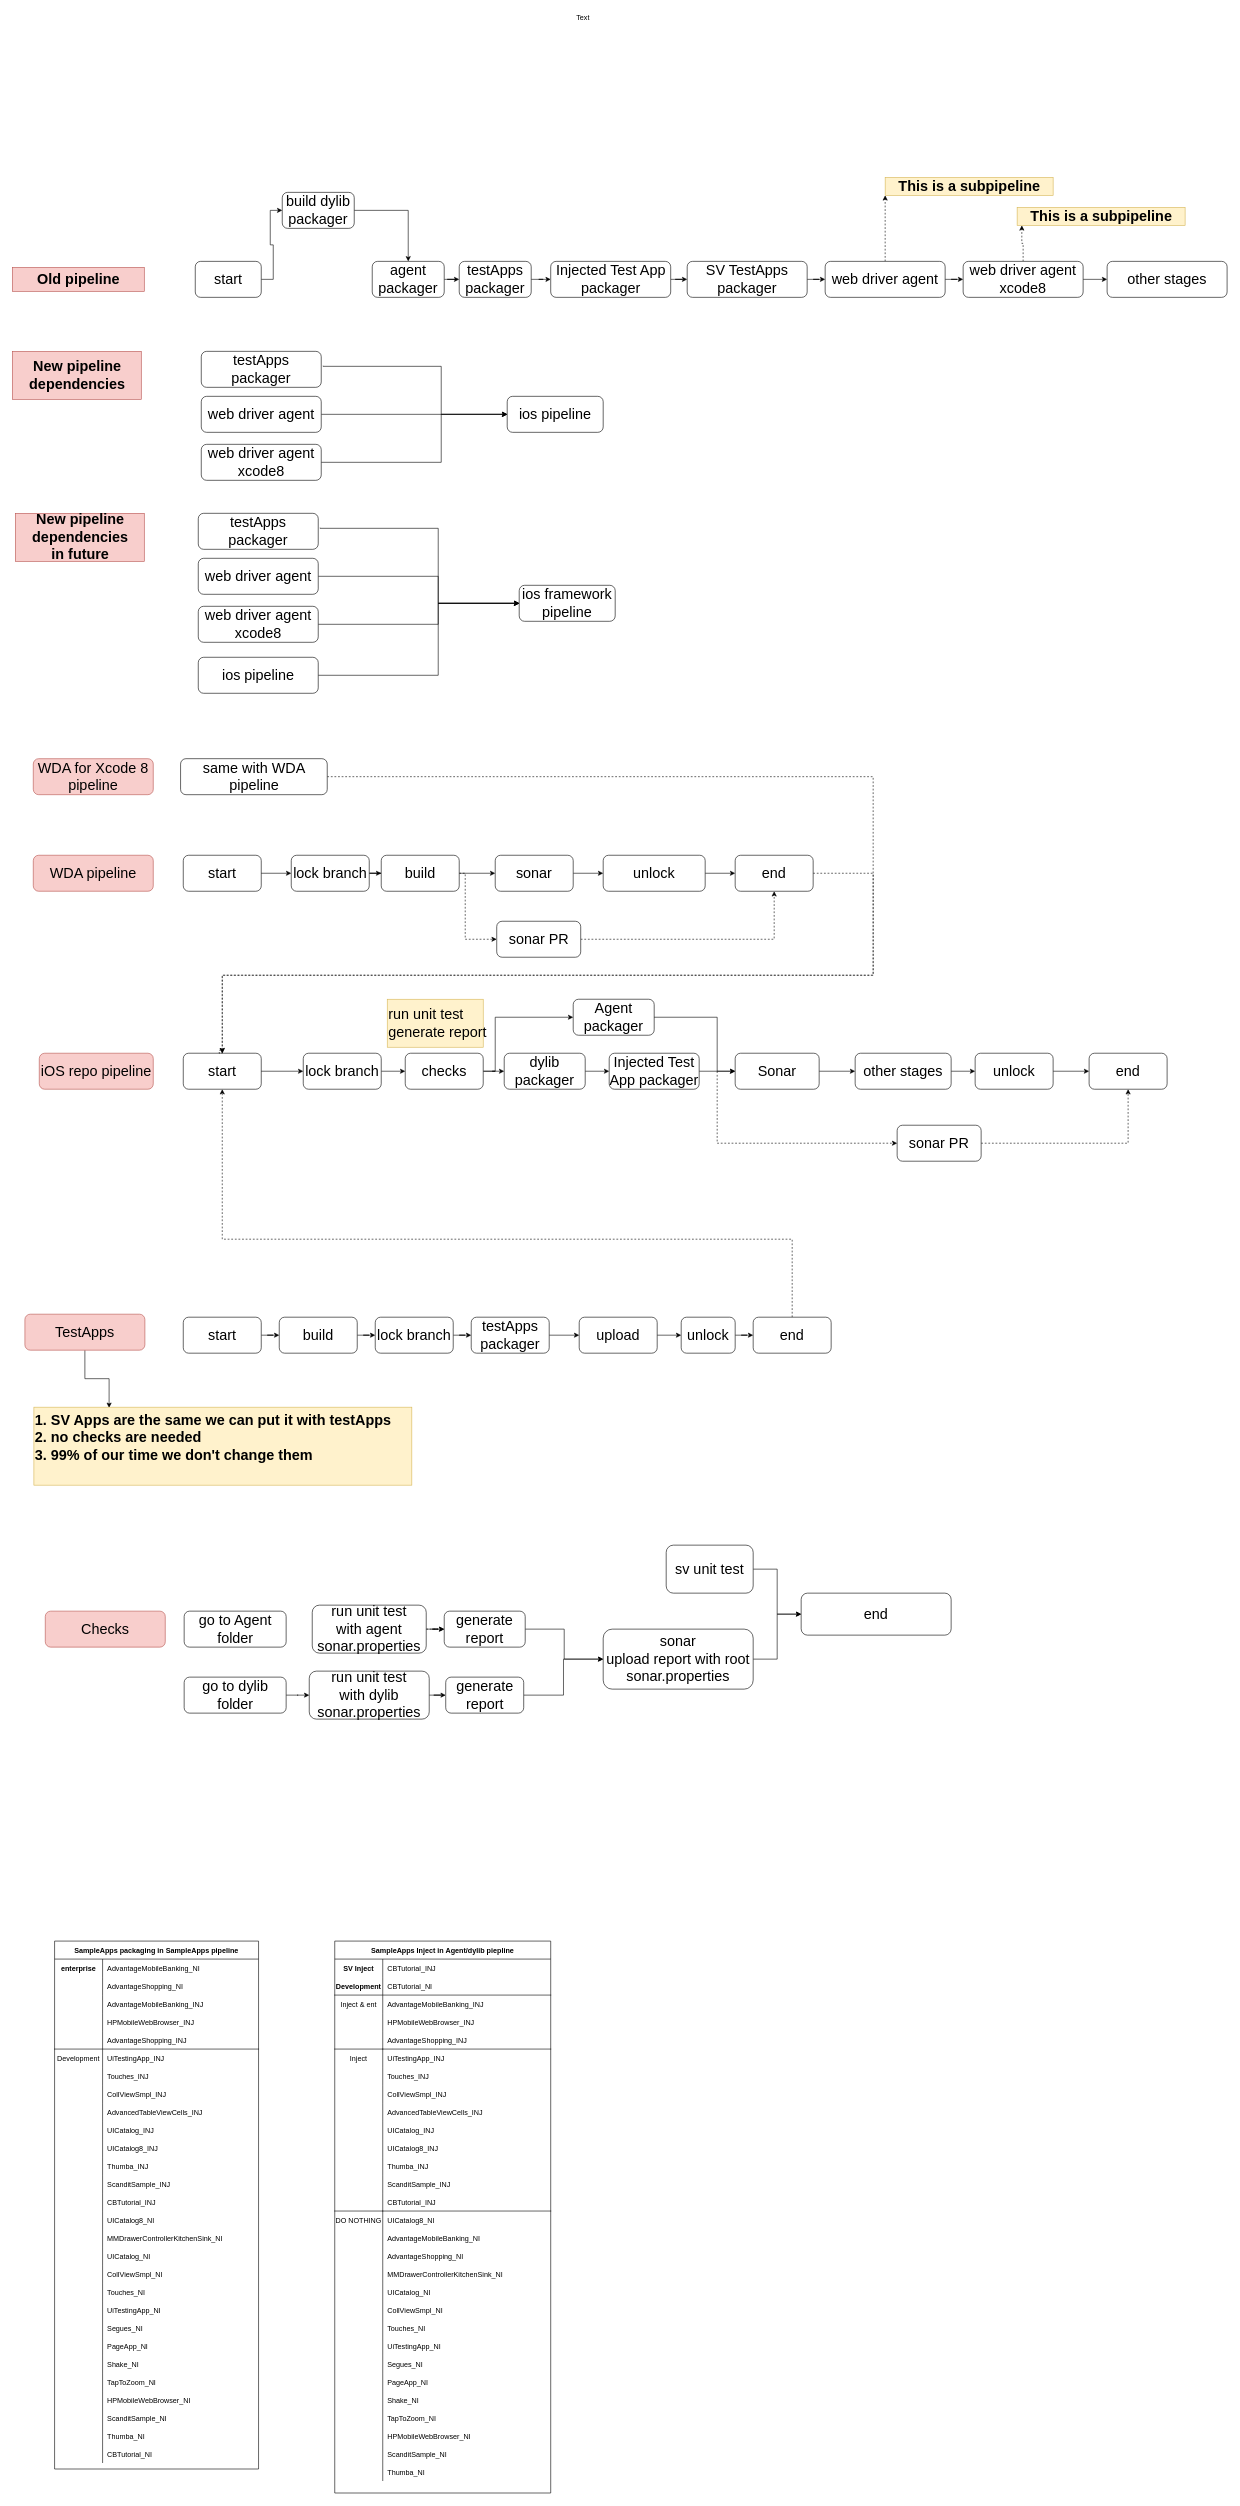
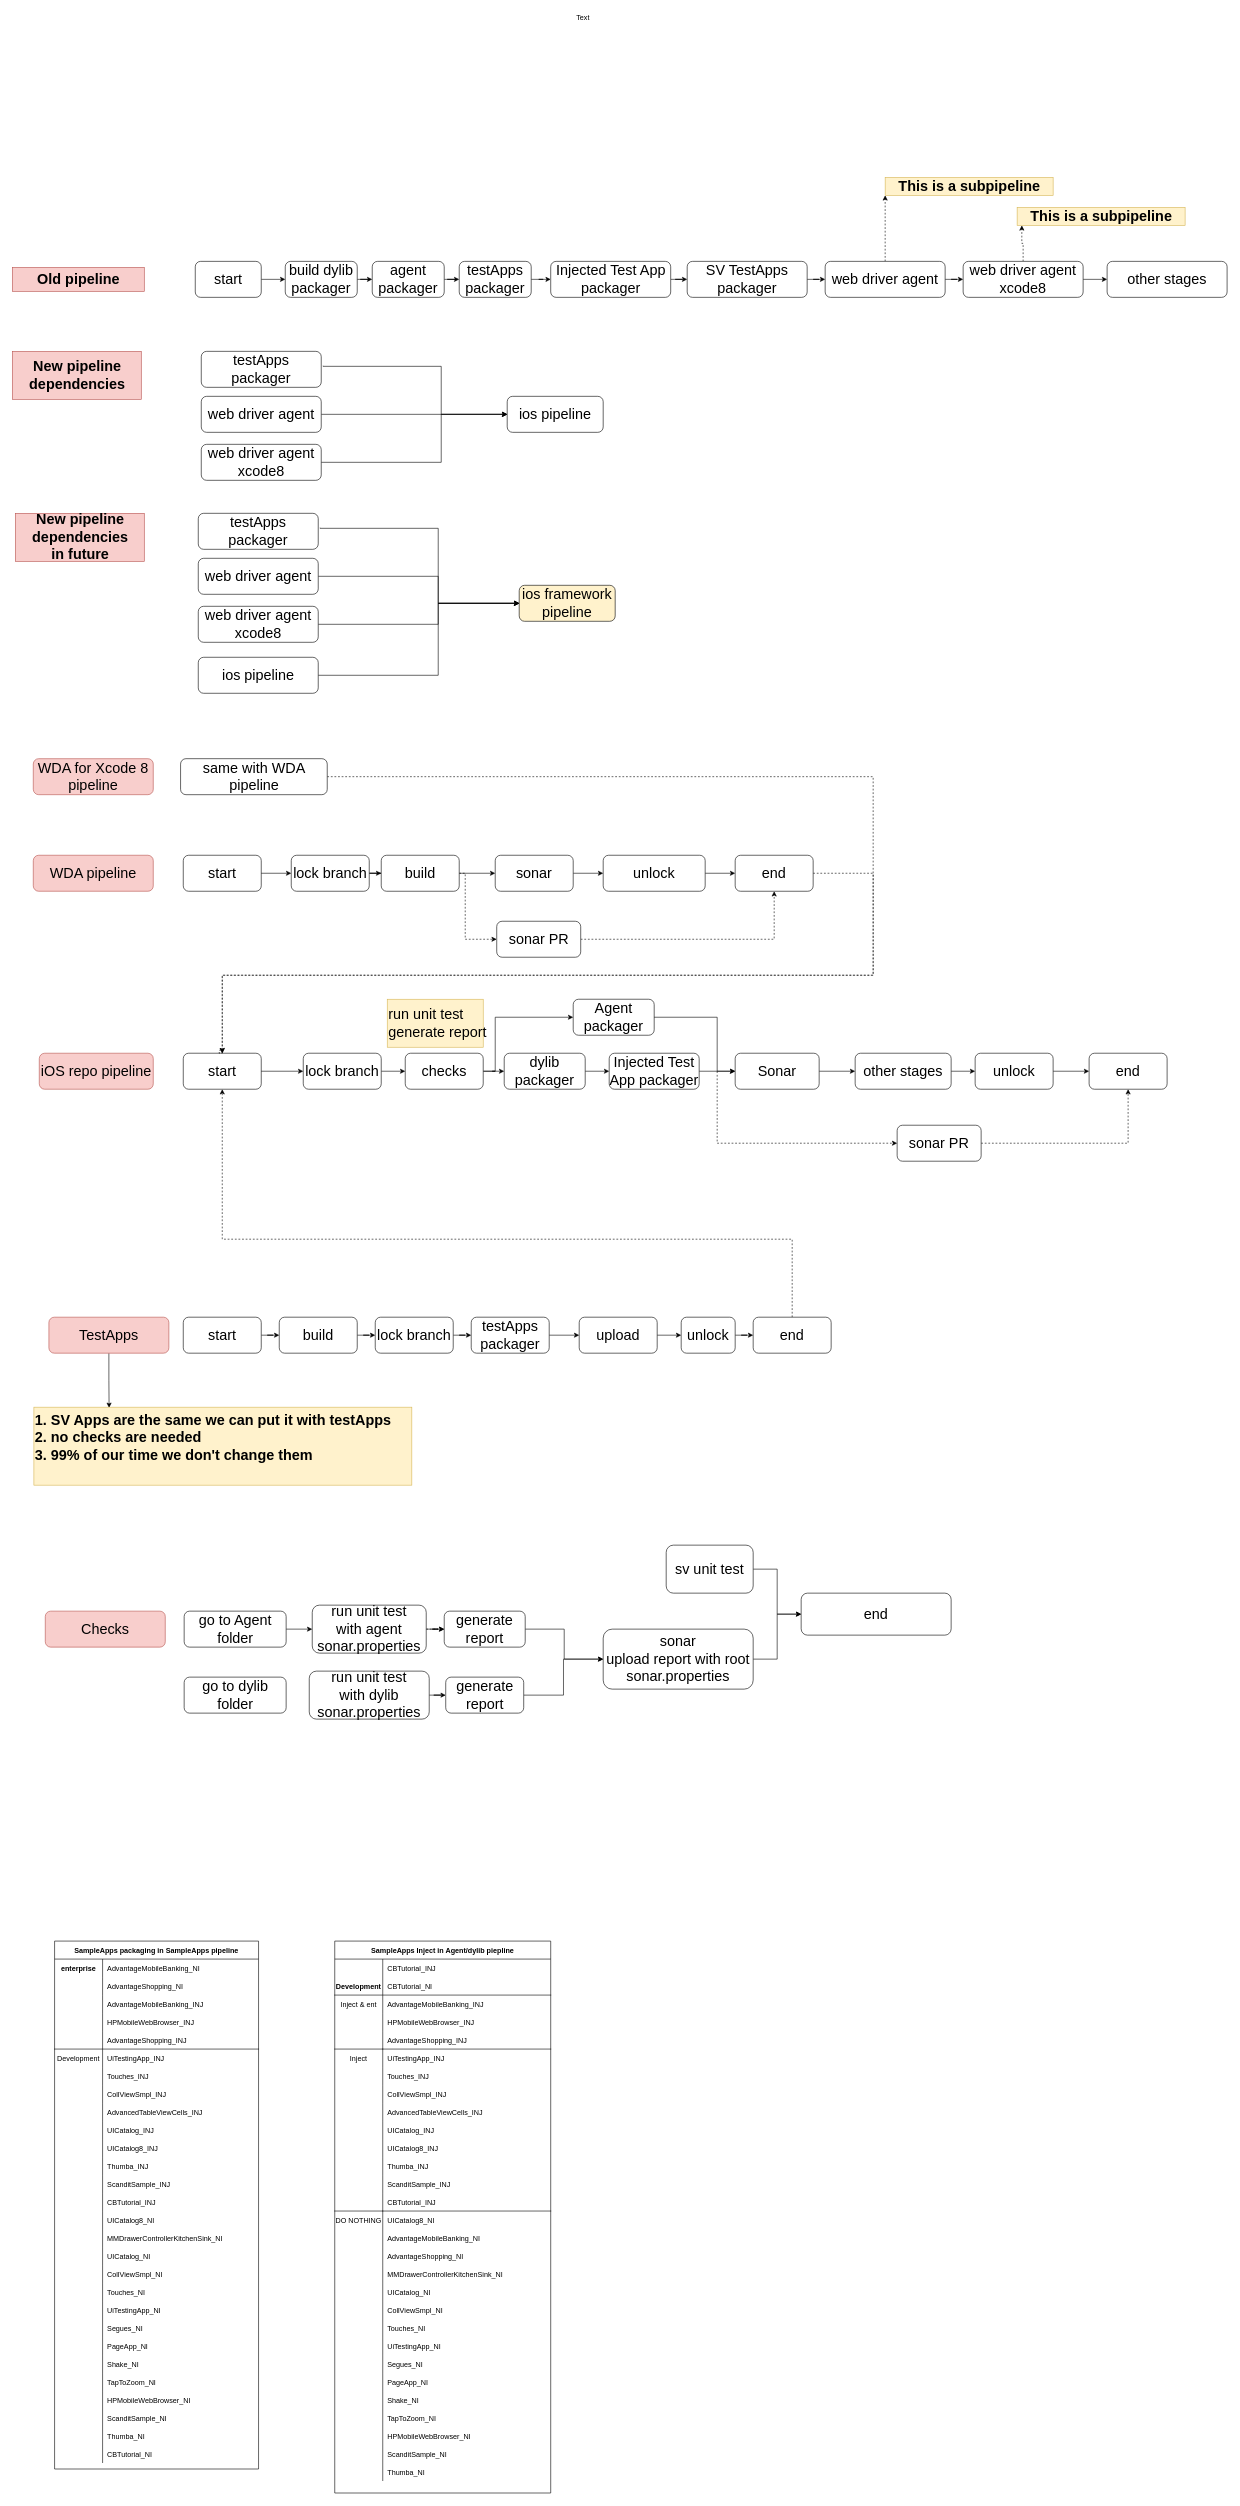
node "build dylib packager": moved (318, 210) -> (321, 279)
node "ios framework pipeline": fillcolor #ffffff -> #fff2cc
node "TestApps": moved (85, 1332) -> (109, 1335)
edge "go to Agent folder" -> "run unit test with agent sonar.properties": added
edge "go to dylib folder" -> "run unit test with dylib sonar.properties": removed
node "SV Inject": removed
